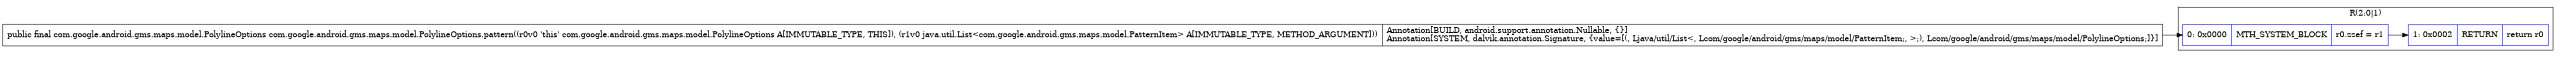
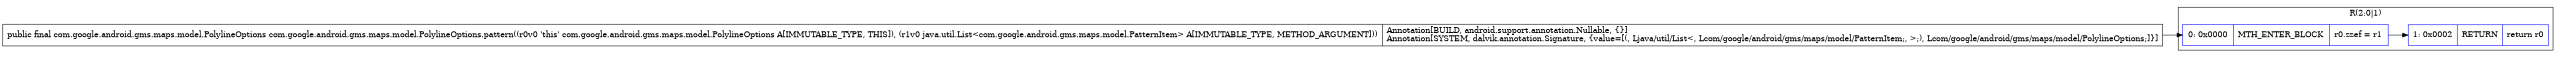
node "0: 0x0000": text "MTH_SYSTEM_BLOCK" -> "MTH_ENTER_BLOCK"
